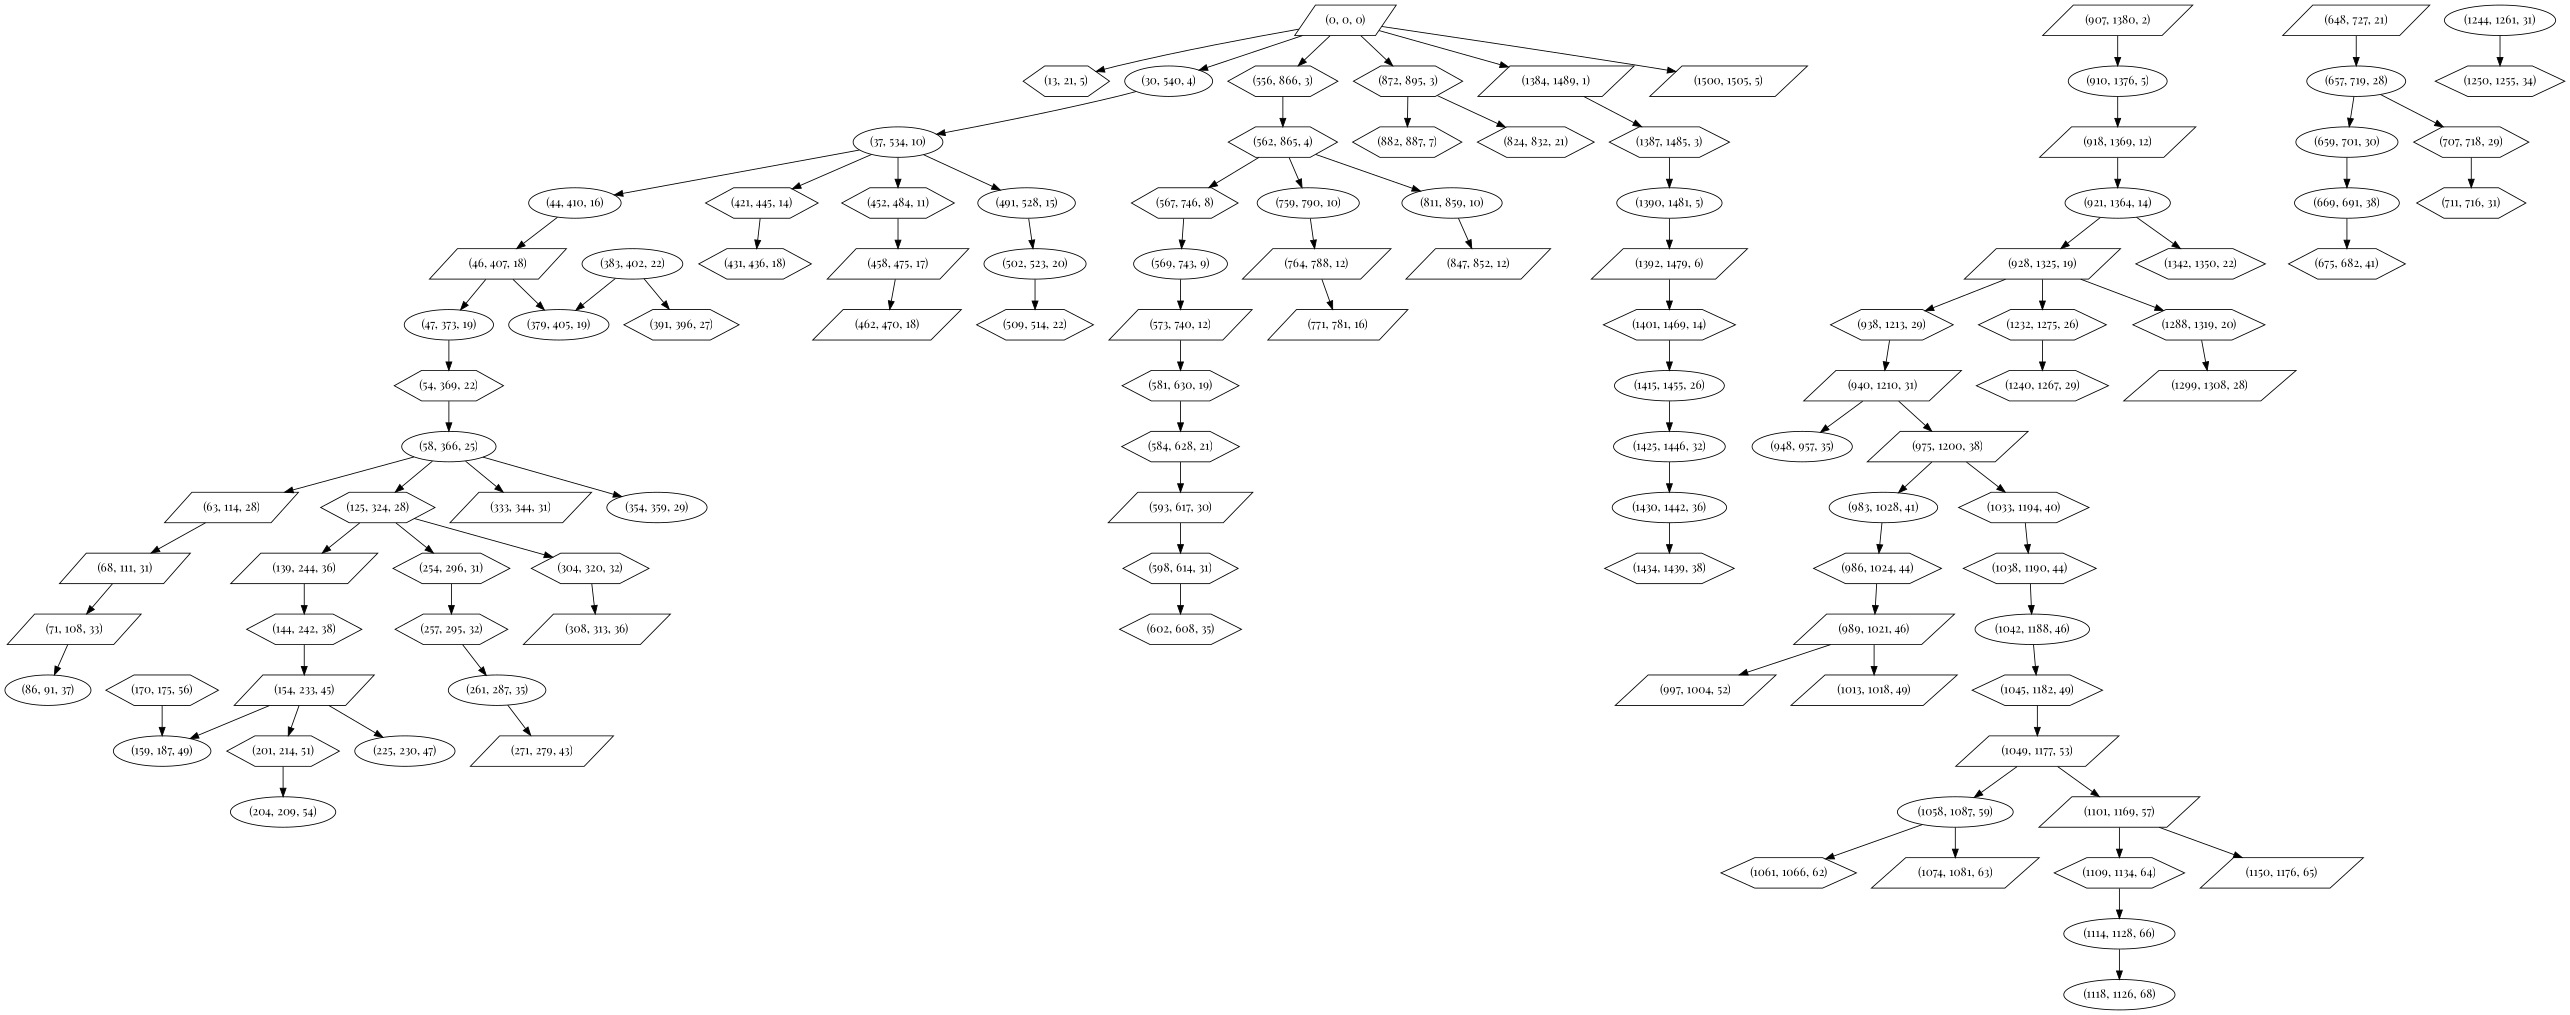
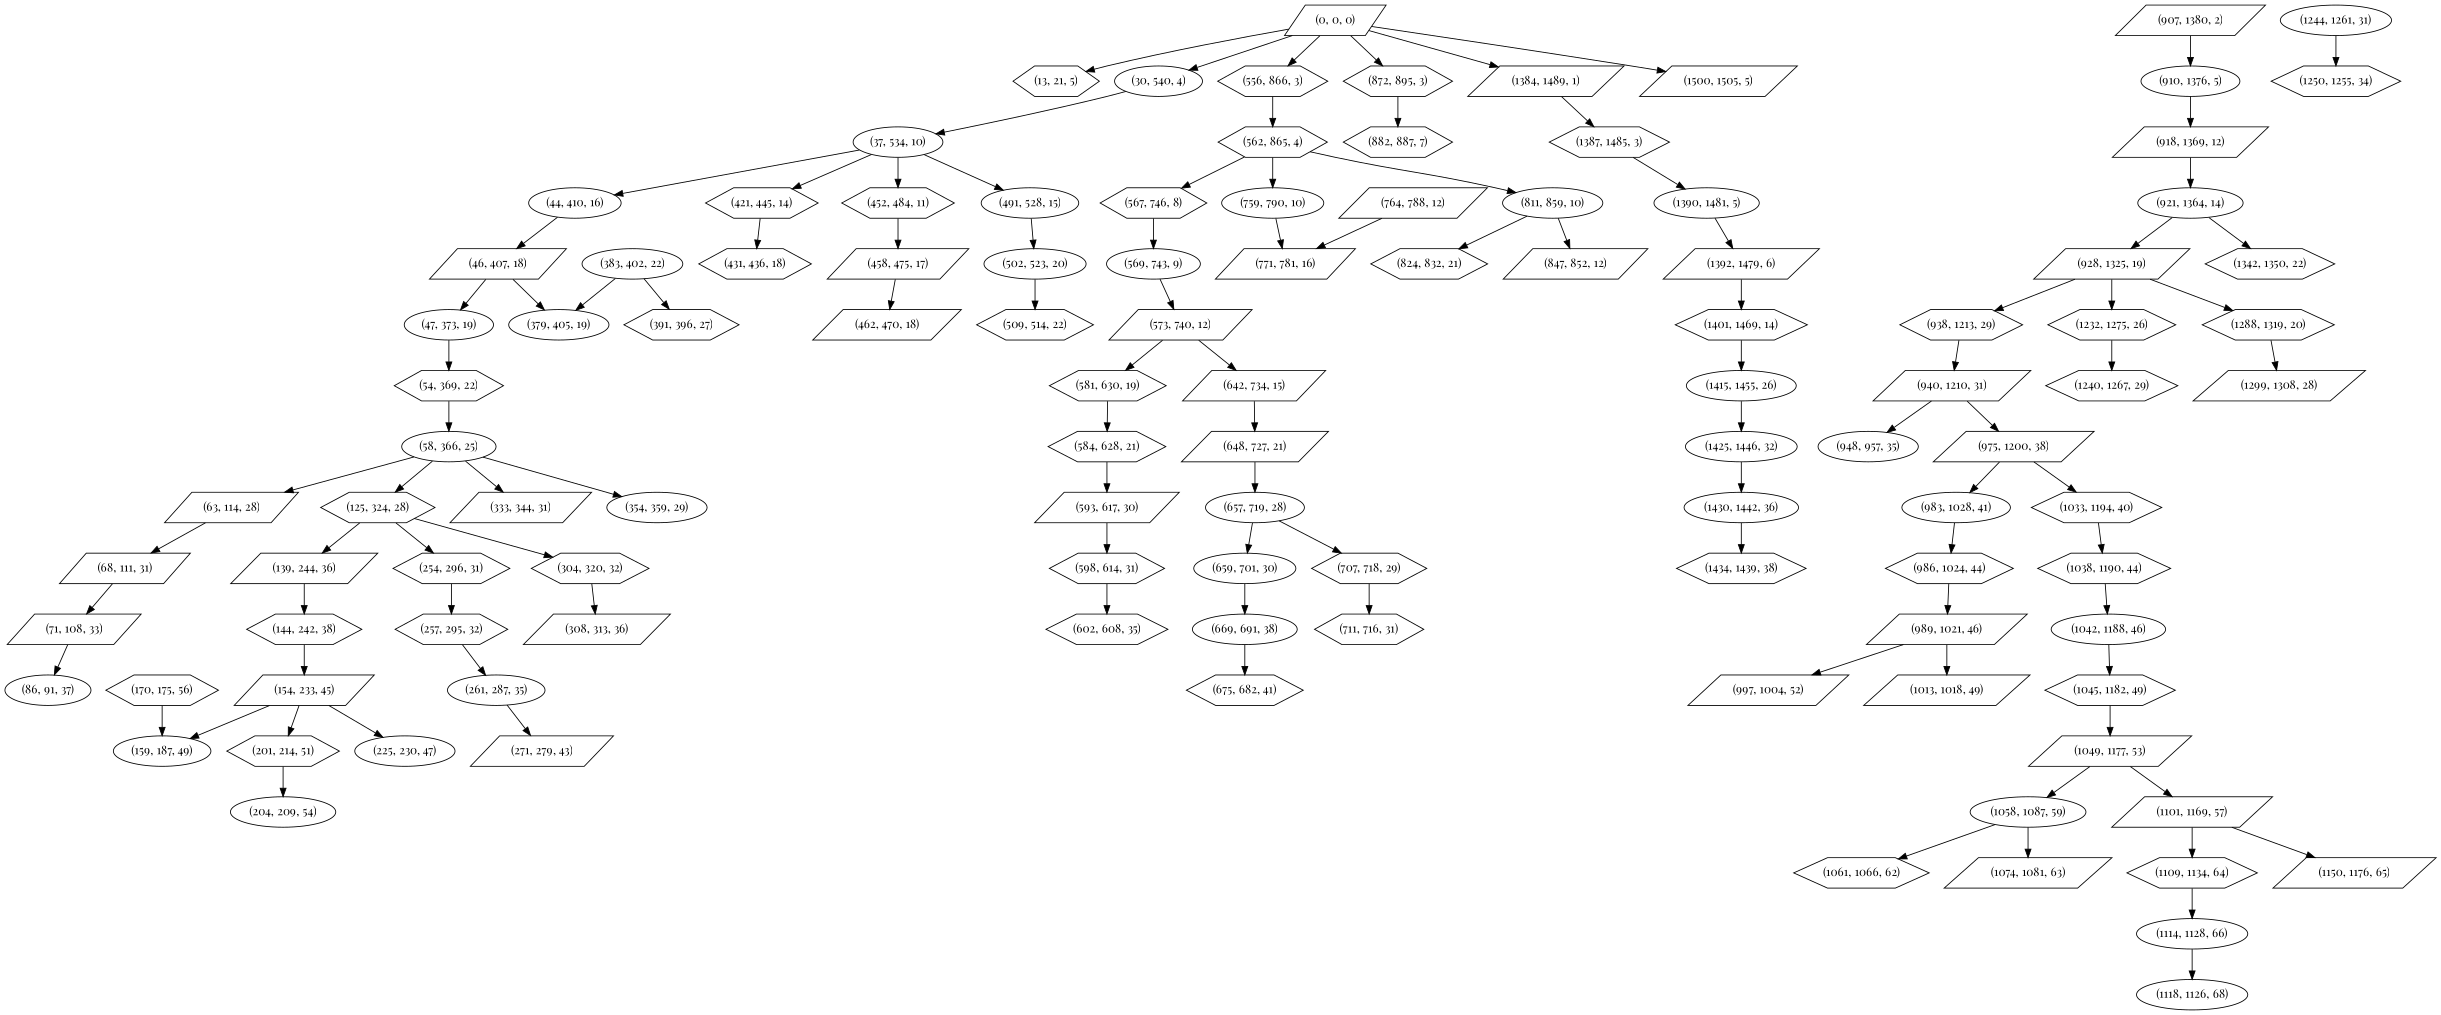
edge "(872, 895, 3)" -> "(824, 832, 21)": now "(811, 859, 10)" -> "(824, 832, 21)"
edge "(759, 790, 10)" -> "(764, 788, 12)": now "(759, 790, 10)" -> "(771, 781, 16)"
node "(642, 734, 15)": added
